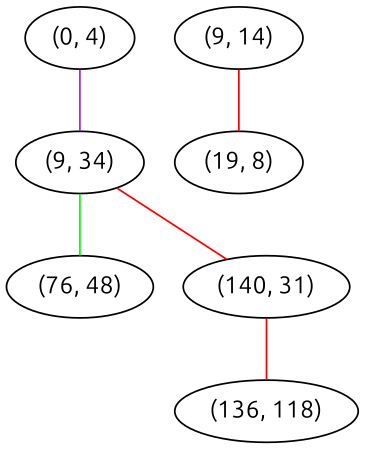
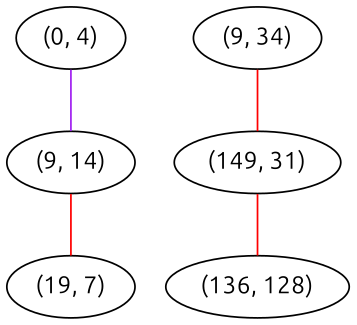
edge "(0, 4)" -- "(9, 34)": now "(0, 4)" -- "(9, 14)"
node "(19, 8)": label "(19, 8)" -> "(19, 7)"
node "(76, 48)": removed
node "(140, 31)": label "(140, 31)" -> "(149, 31)"
node "(136, 118)": label "(136, 118)" -> "(136, 128)"
